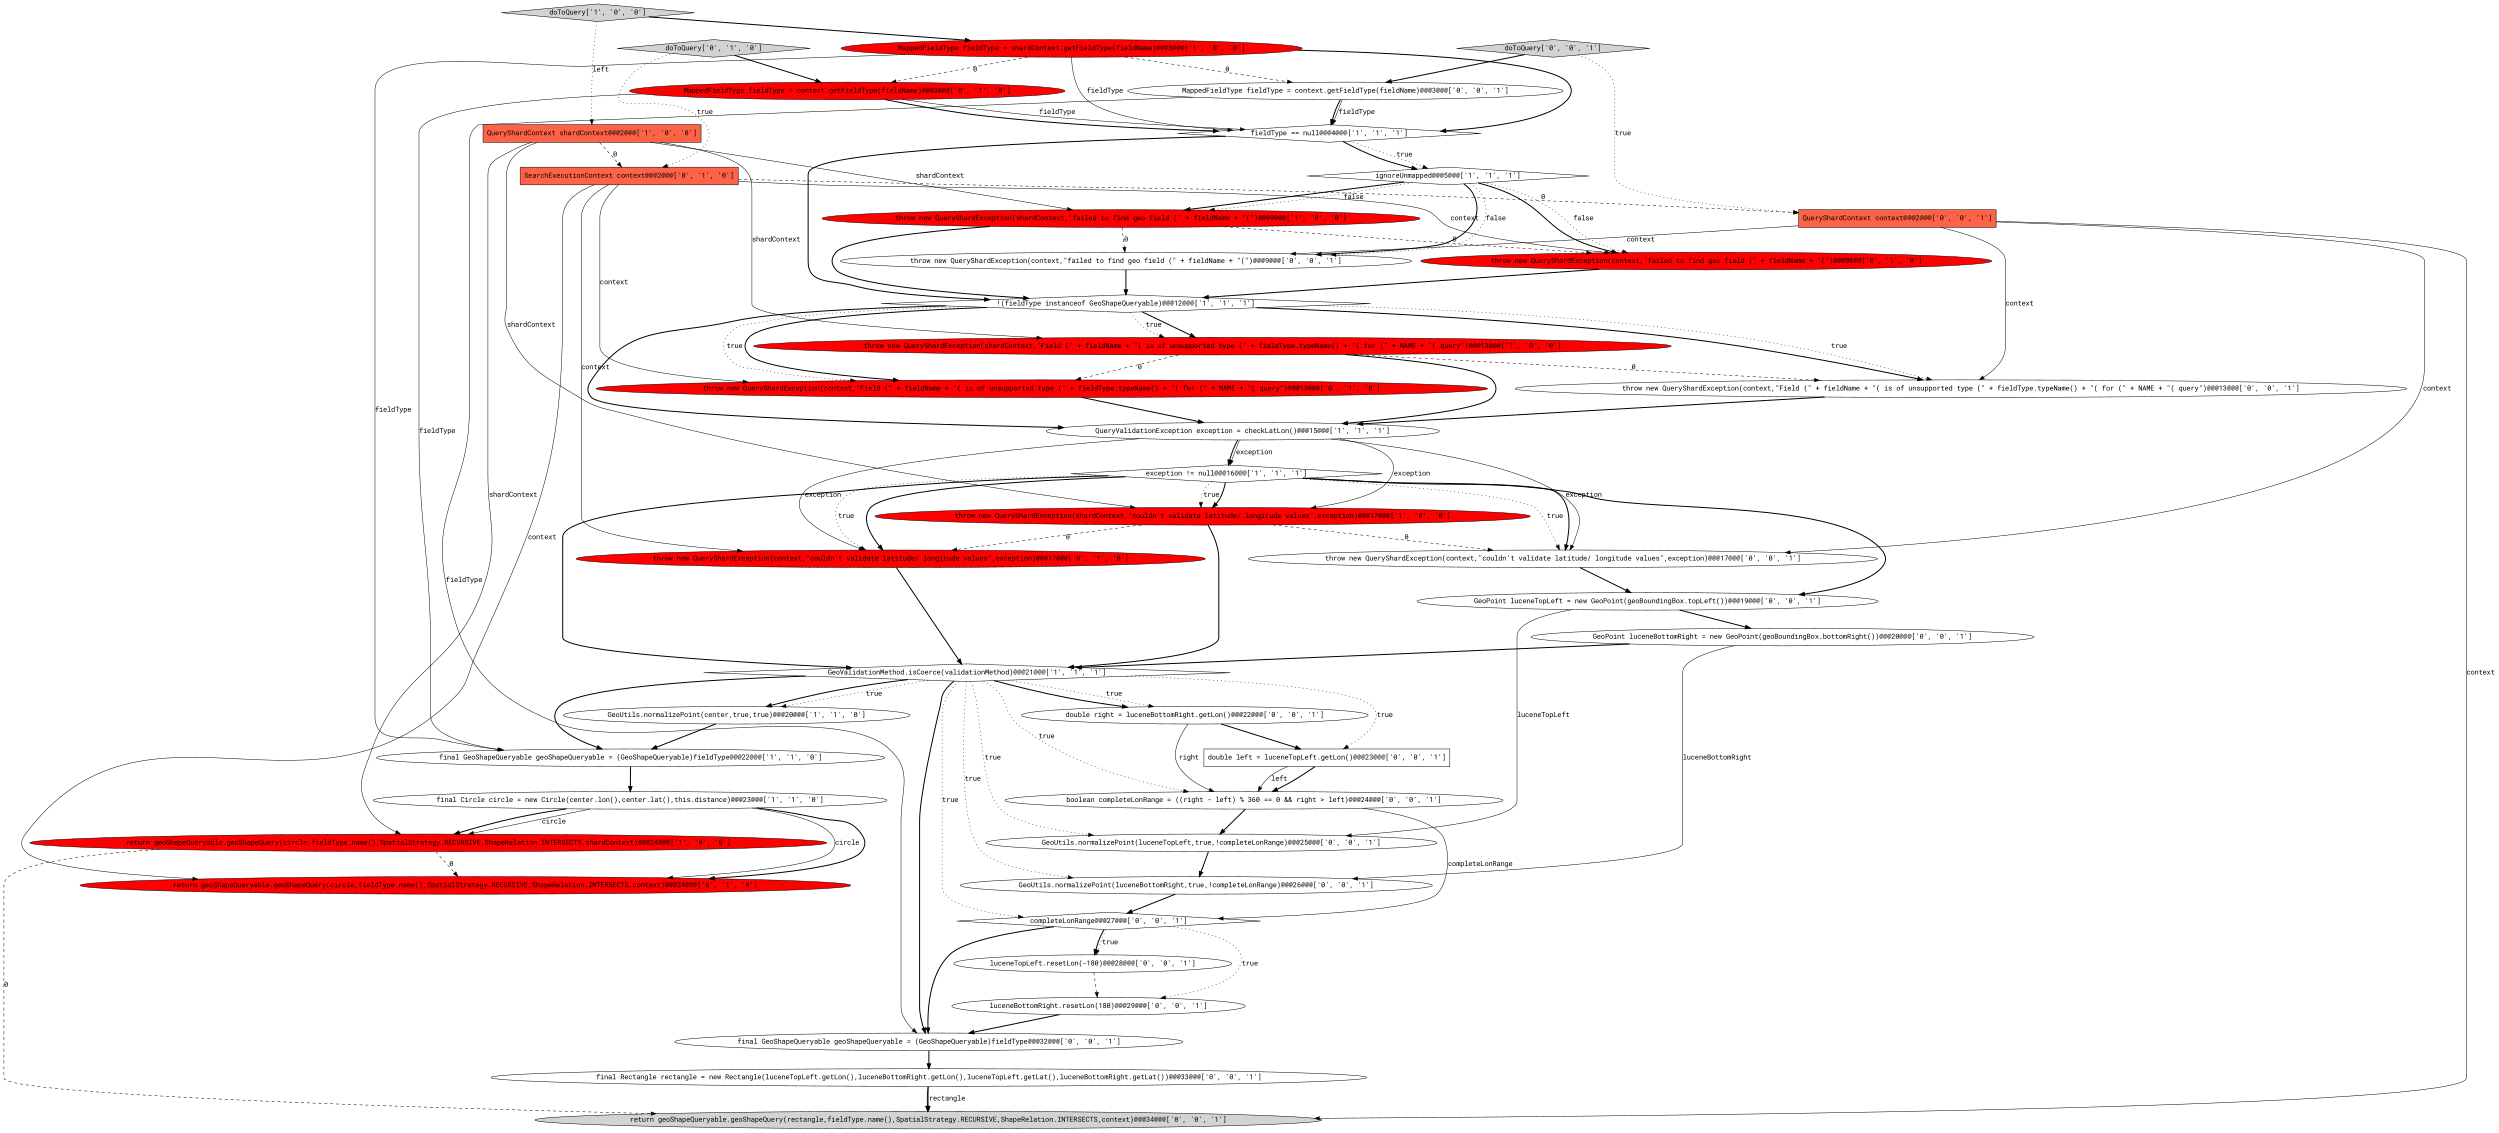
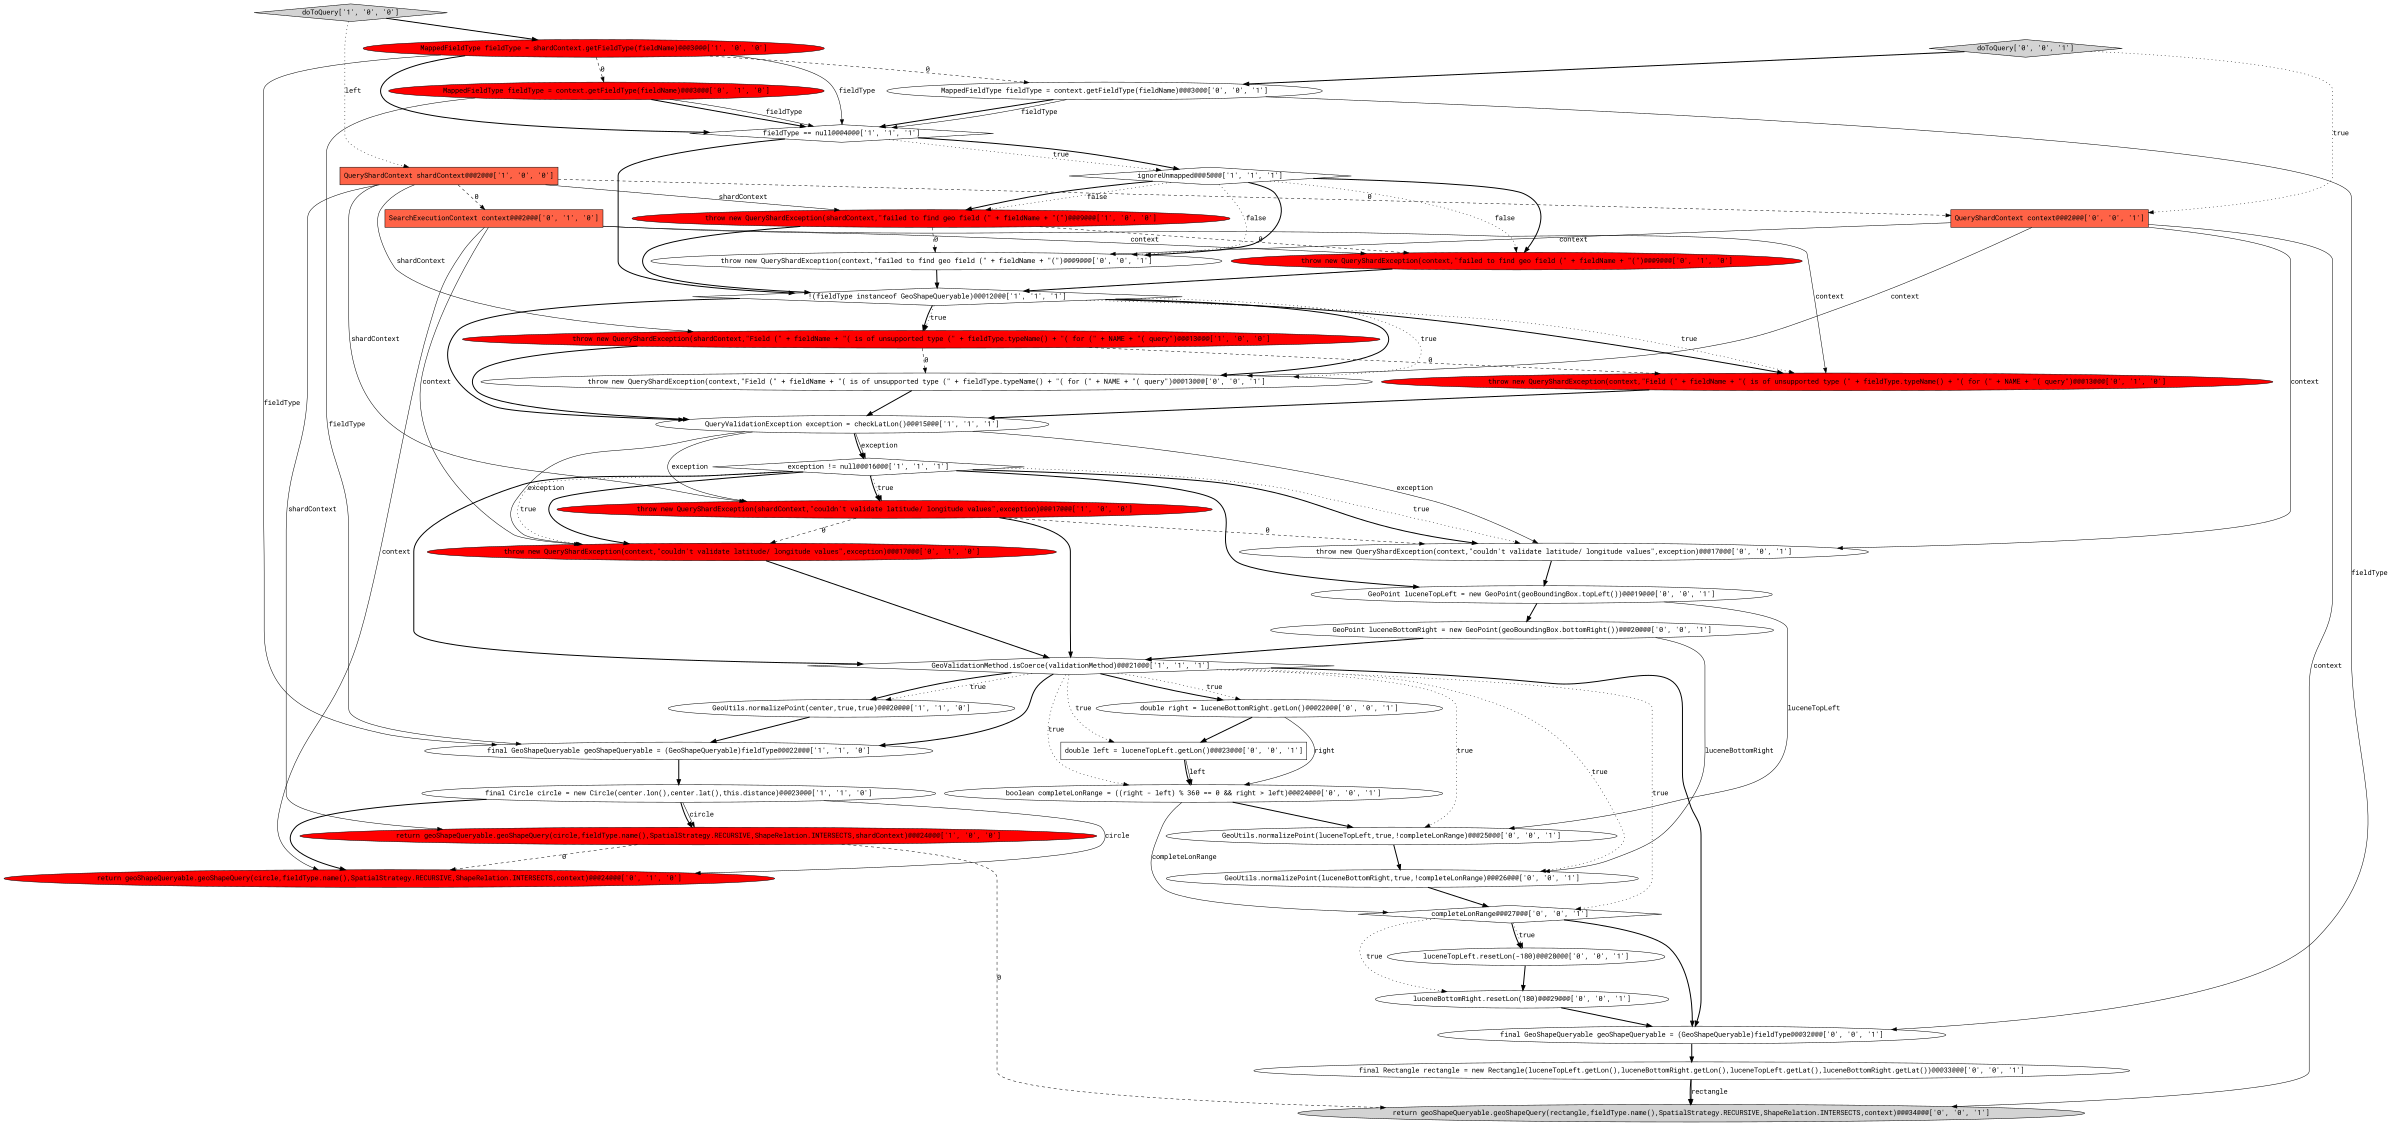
node "doToQuery['0', '1', '0']": removed
edge "SearchExecutionContext context@@@2@@@['0', '1', '0']" -> "QueryShardContext context@@@2@@@['0', '0', '1']": now "QueryShardContext shardContext@@@2@@@['1', '0', '0']" -> "QueryShardContext context@@@2@@@['0', '0', '1']"
edge "luceneTopLeft.resetLon(-180)@@@28@@@['0', '0', '1']" -> "luceneBottomRight.resetLon(180)@@@29@@@['0', '0', '1']": style dashed -> bold
